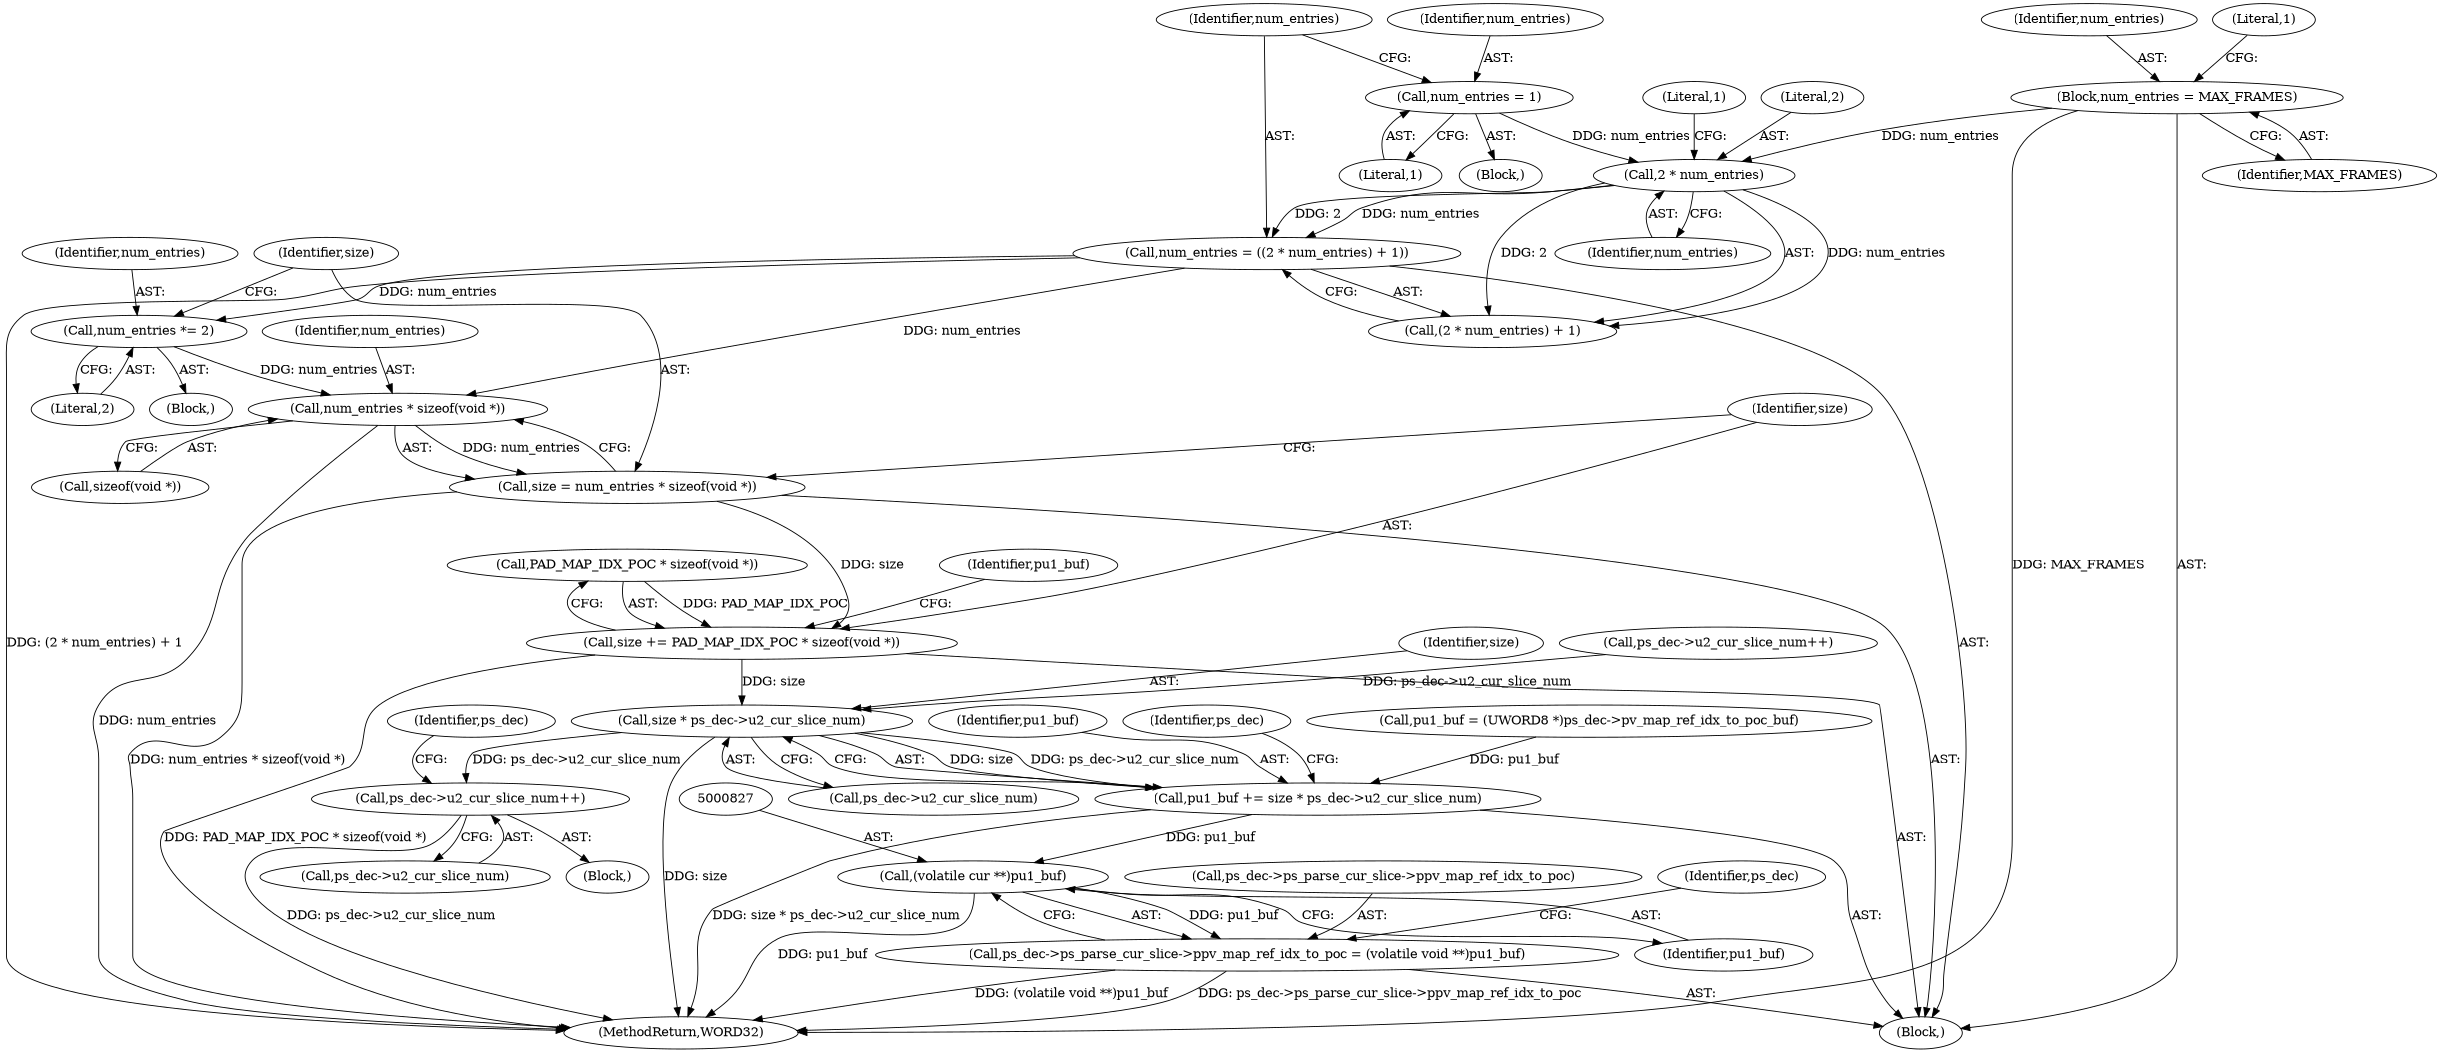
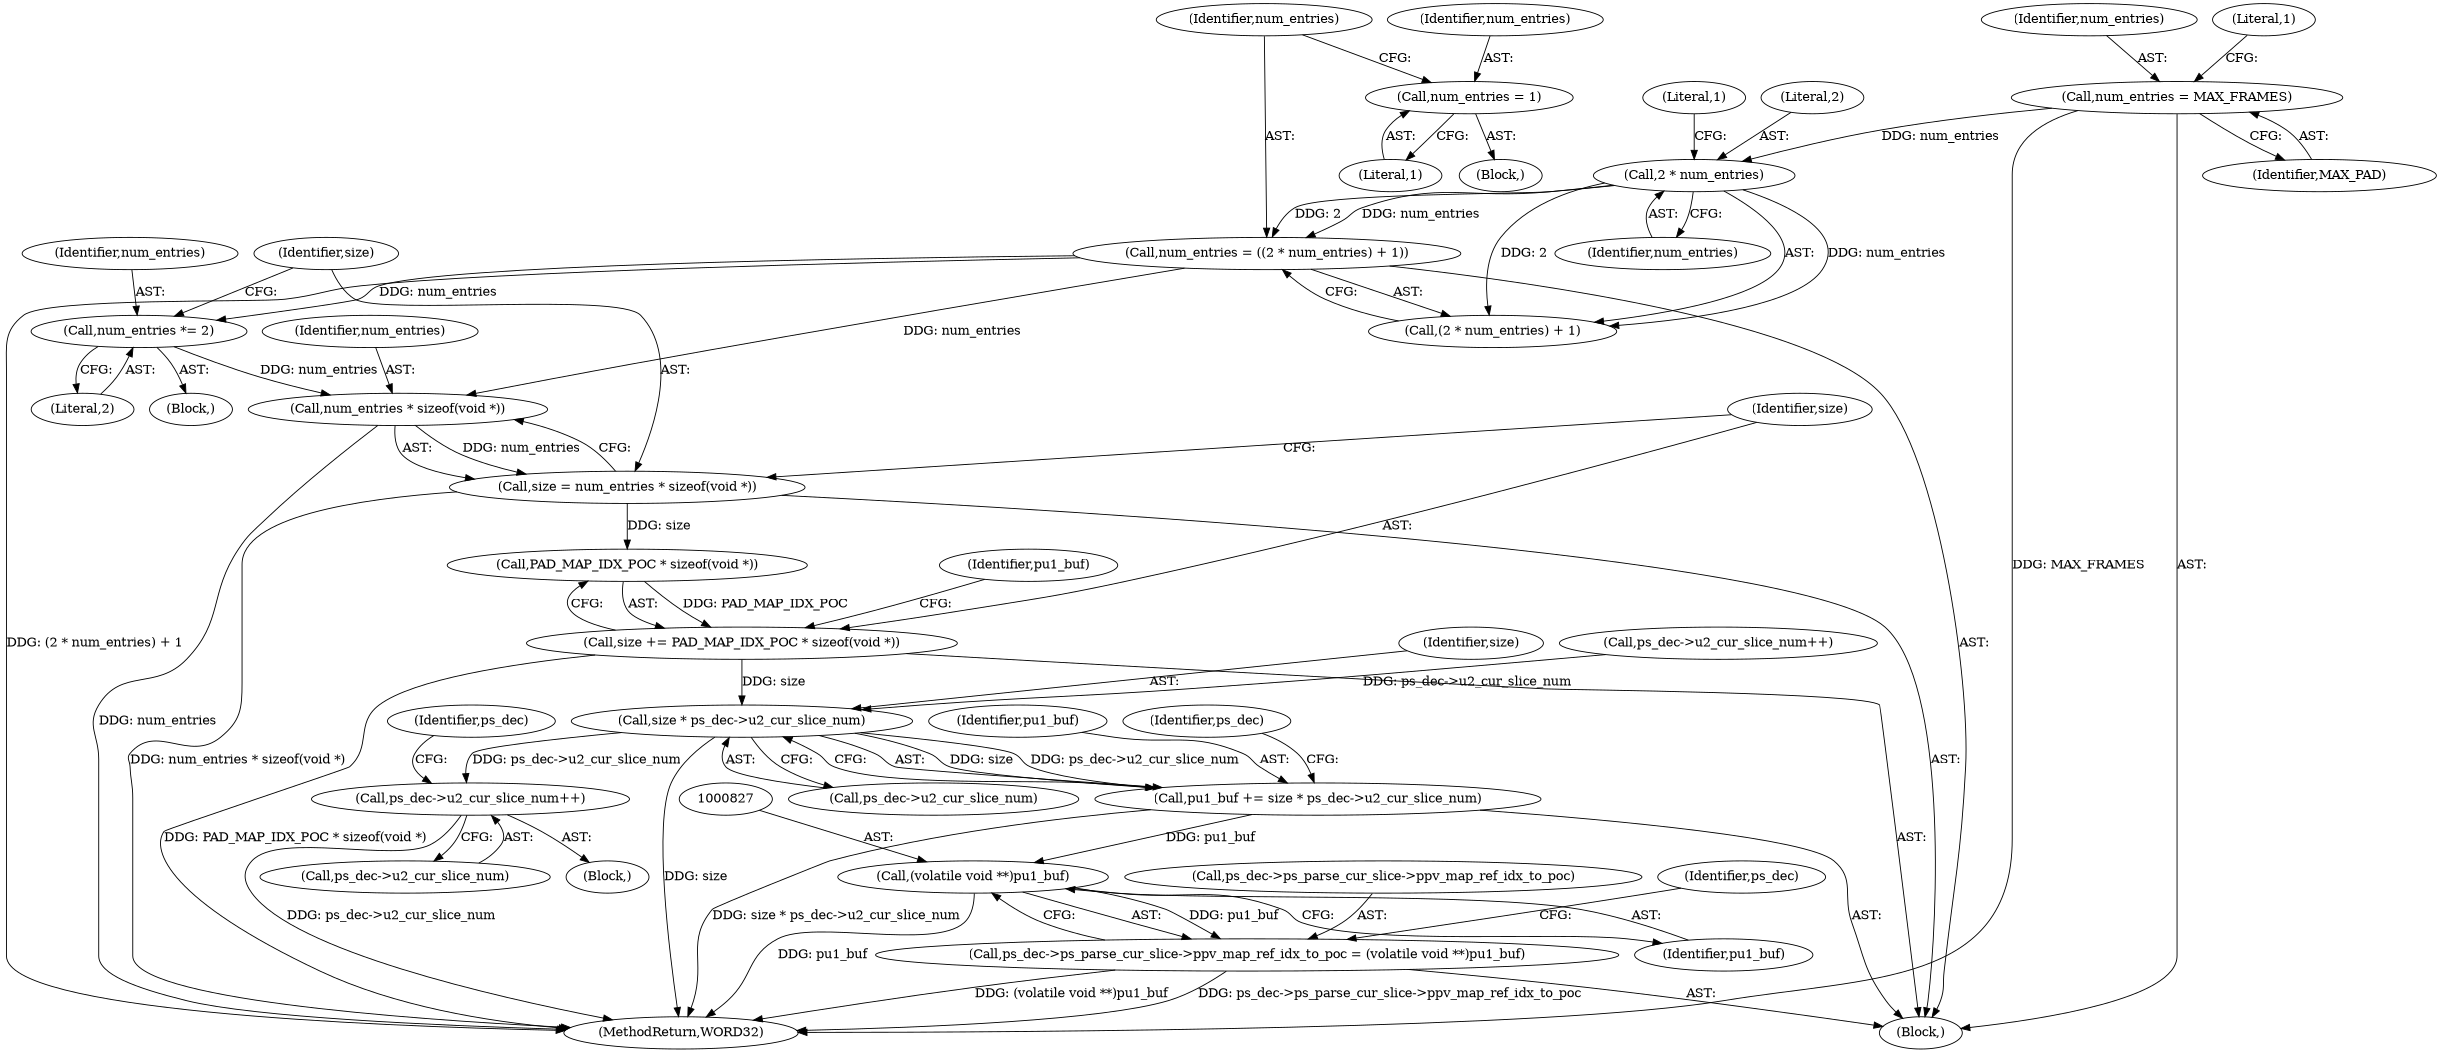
node "(Block,num_entries = MAX_FRAMES)": label "(Block,num_entries = MAX_FRAMES)" -> "(Call,num_entries = MAX_FRAMES)"
edge "(Call,num_entries = 1)" -> "(Call,2 * num_entries)": removed, label "DDG: num_entries"
node "(Identifier,MAX_FRAMES)": label "(Identifier,MAX_FRAMES)" -> "(Identifier,MAX_PAD)"
node "(Call,sizeof(void *))": removed
edge "(Call,size = num_entries * sizeof(void *))" -> "(Call,size += PAD_MAP_IDX_POC * sizeof(void *))": now "(Call,size = num_entries * sizeof(void *))" -> "(Call,PAD_MAP_IDX_POC * sizeof(void *))"
node "(Call,pu1_buf = (UWORD8 *)ps_dec->pv_map_ref_idx_to_poc_buf)": removed
node "5000827": label "5000827" -> "1000827"
node "(Call,(volatile cur **)pu1_buf)": label "(Call,(volatile cur **)pu1_buf)" -> "(Call,(volatile void **)pu1_buf)"
